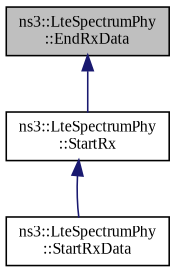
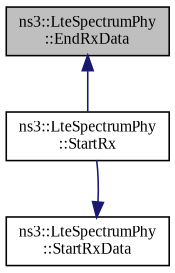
edge "ns3::LteSpectrumPhy ::StartRxData" -> "ns3::LteSpectrumPhy ::StartRx": reversed
